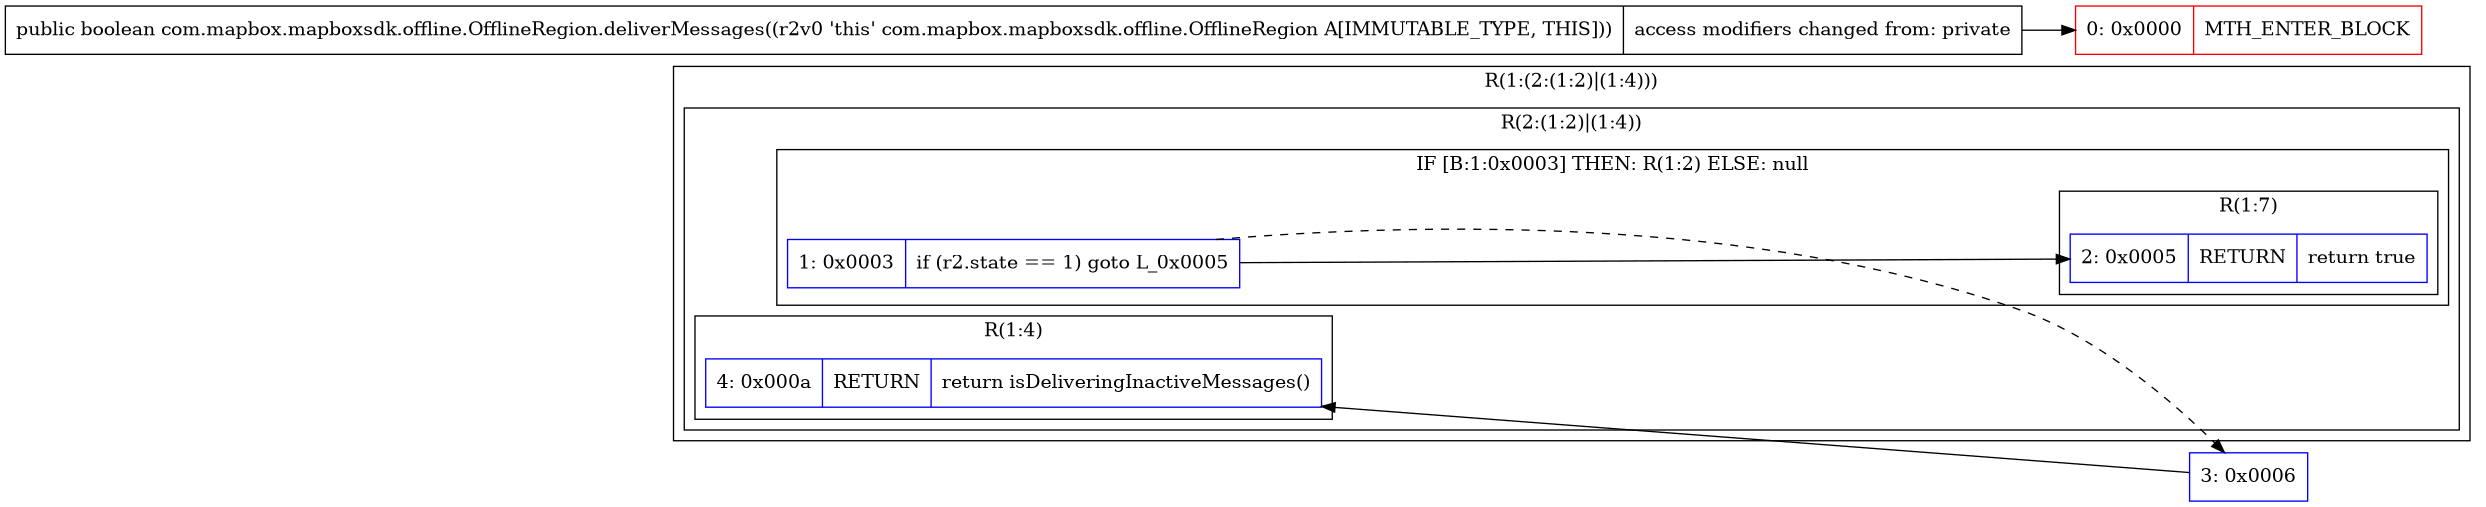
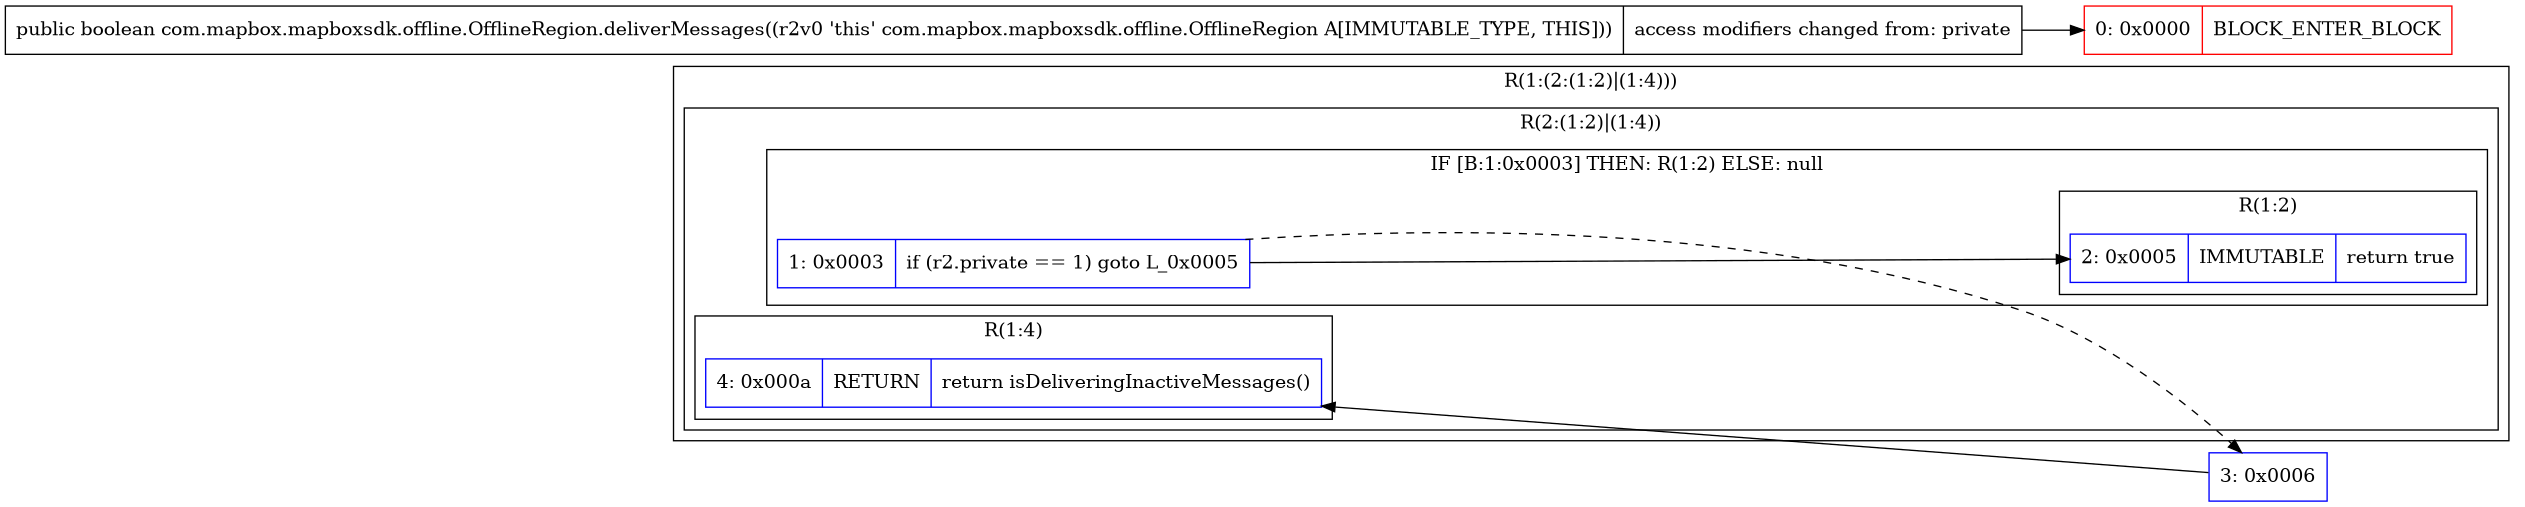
node "0: 0x0000": text "MTH_ENTER_BLOCK" -> "BLOCK_ENTER_BLOCK"
cluster "R(1:7)": label "R(1:7)" -> "R(1:2)"
node "2: 0x0005": text "RETURN" -> "IMMUTABLE"
node "1: 0x0003": text "if (r2.state == 1) goto L_0x0005" -> "if (r2.private == 1) goto L_0x0005"
